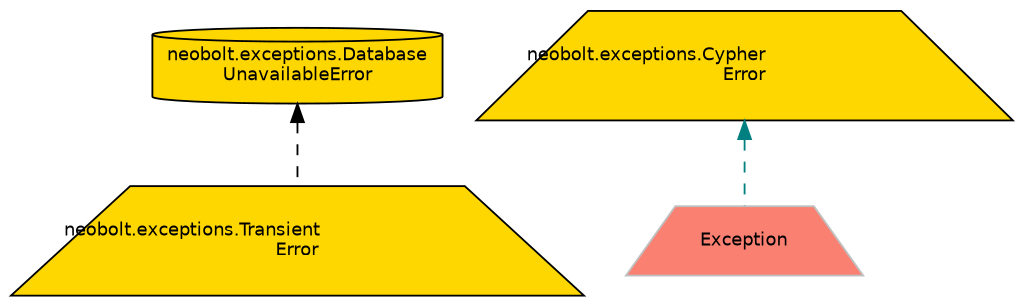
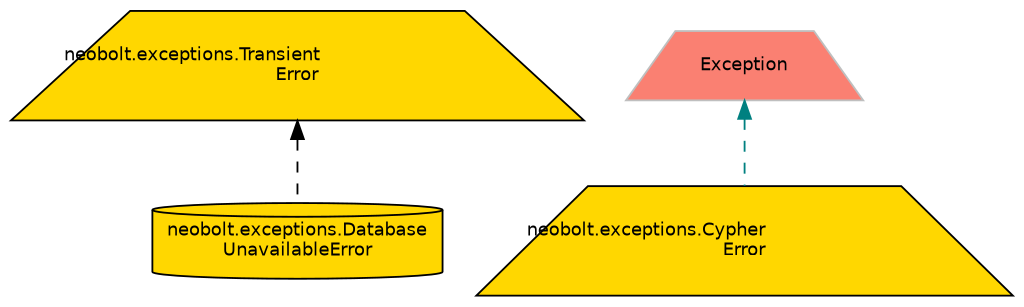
edge "neobolt.exceptions.Transient Error" -> "neobolt.exceptions.Database UnavailableError": reversed
edge "Exception" -> "neobolt.exceptions.Cypher Error": reversed
